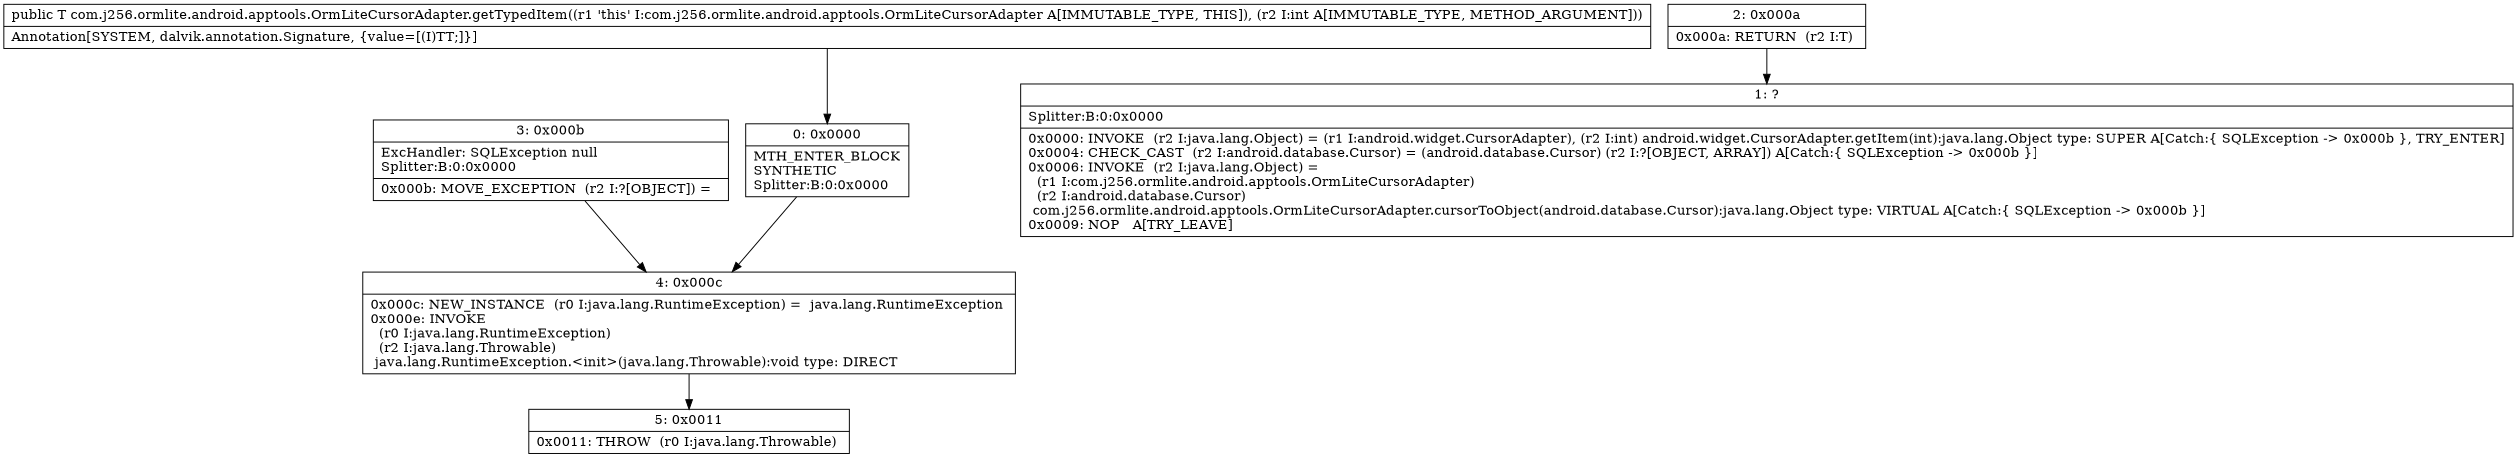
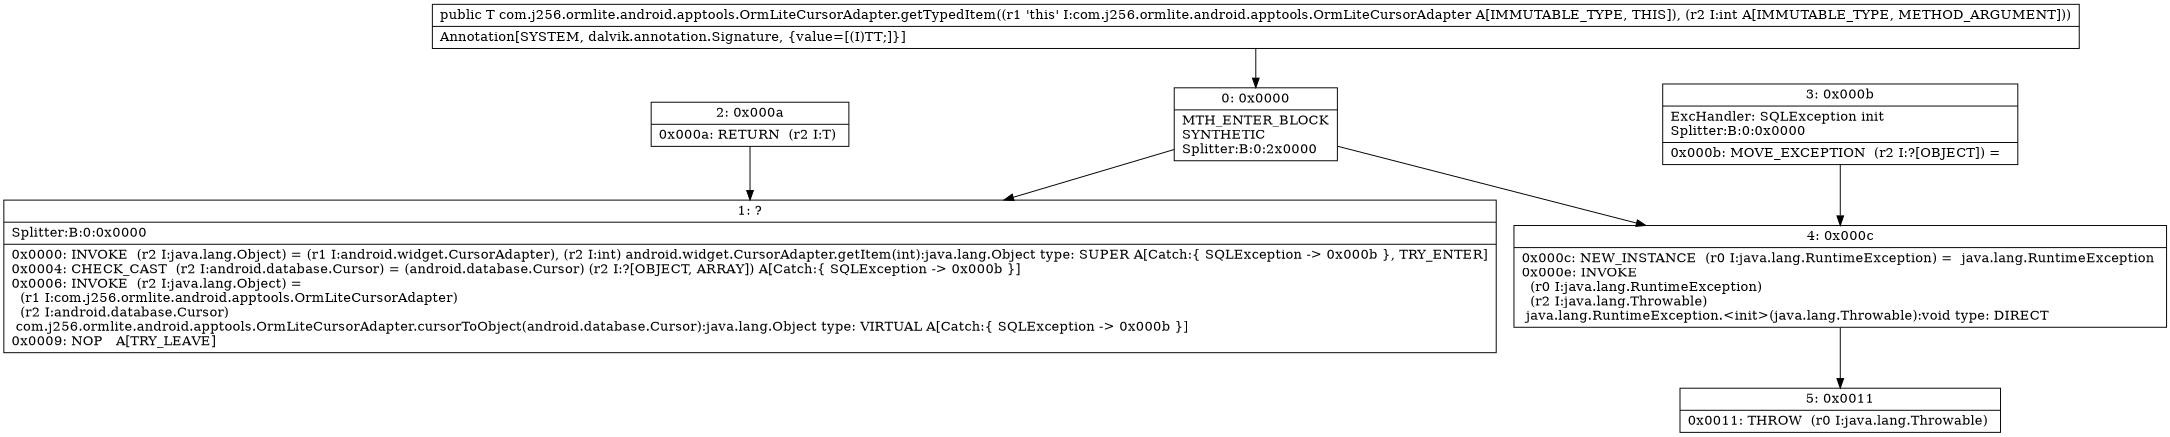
node "3: 0x000b": text "ExcHandler: SQLException null" -> "ExcHandler: SQLException init"
edge "0: 0x0000" -> "1: ?": added
node "0: 0x0000": text "Splitter:B:0:0x0000" -> "Splitter:B:0:2x0000"
